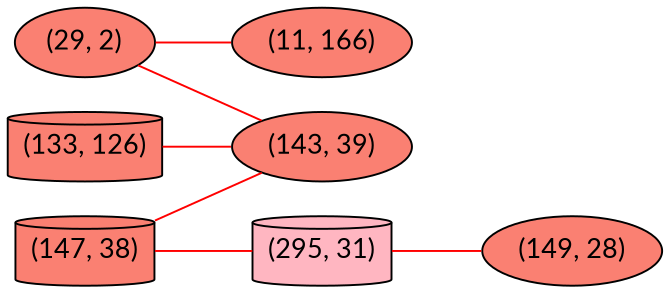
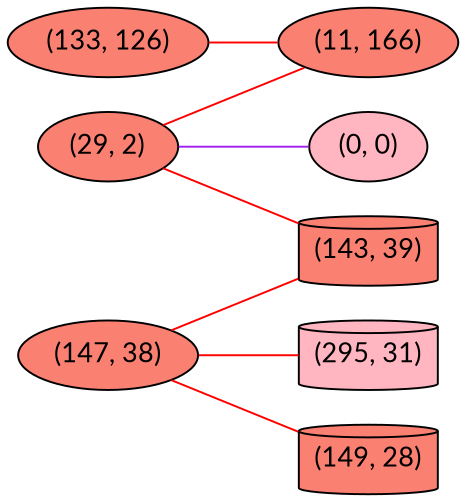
node "(133, 126)": shape cylinder -> ellipse
edge "(133, 126)" -- "(143, 39)": now "(133, 126)" -- "(11, 166)"
node "(143, 39)": shape ellipse -> cylinder
node "(0, 0)": added
node "(147, 38)": shape cylinder -> ellipse
edge "(295, 31)" -- "(149, 28)": now "(147, 38)" -- "(149, 28)"
node "(149, 28)": shape ellipse -> cylinder
